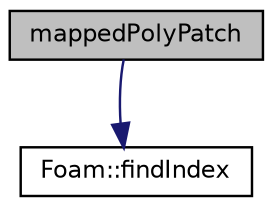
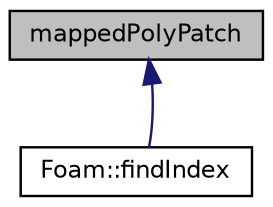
edge "mappedPolyPatch" -> "Foam::findIndex": reversed
